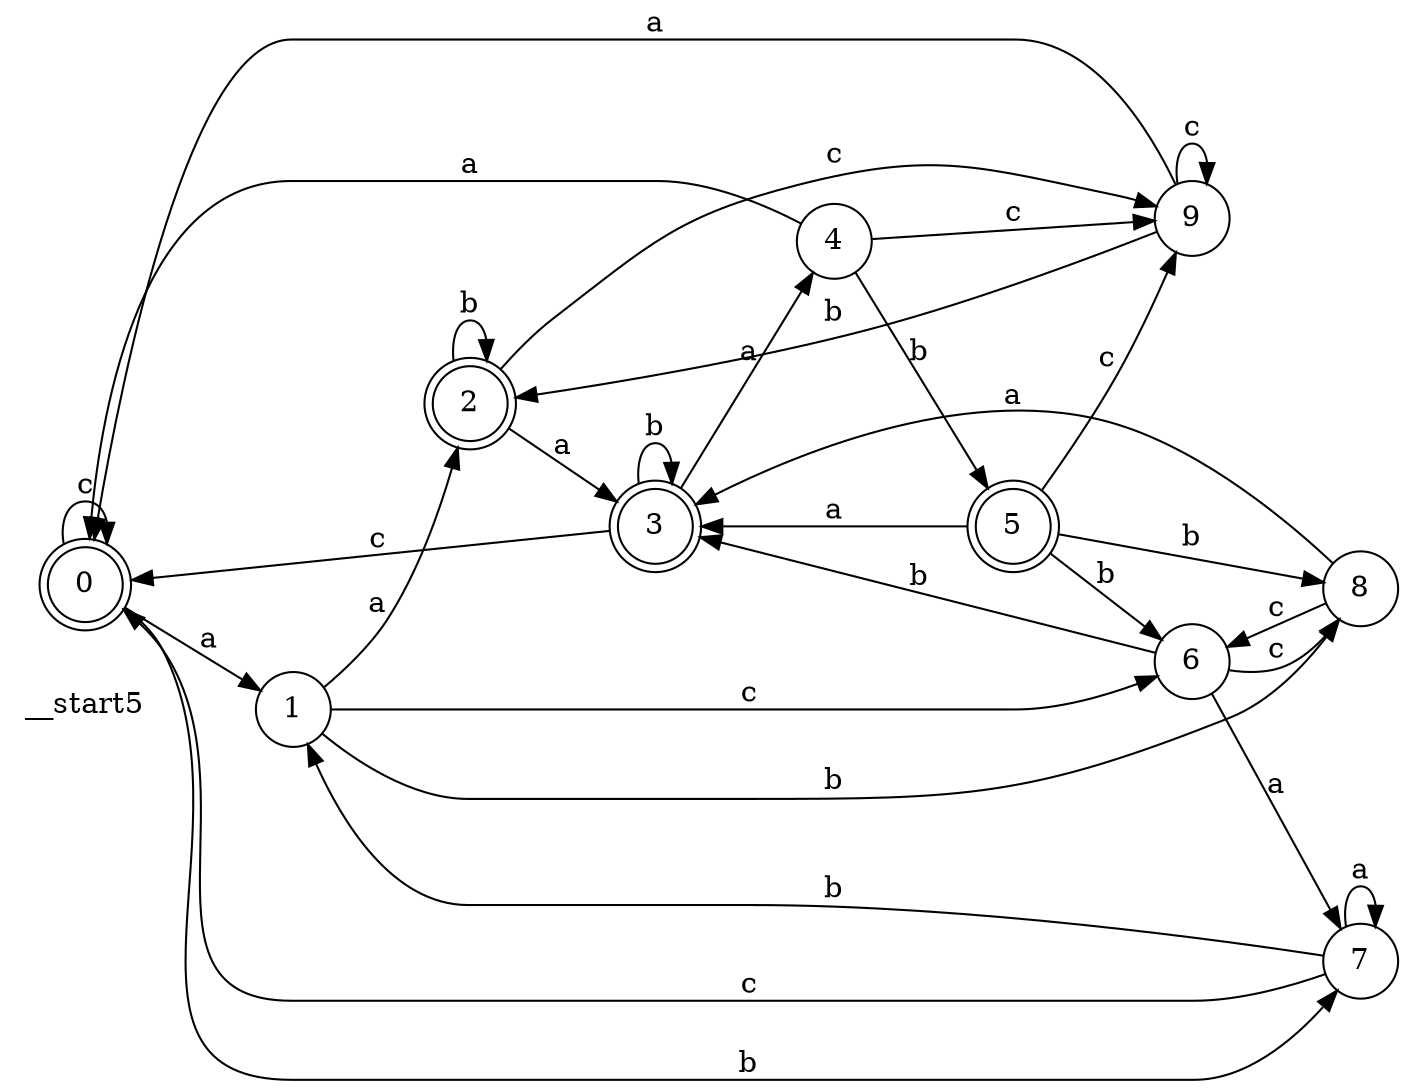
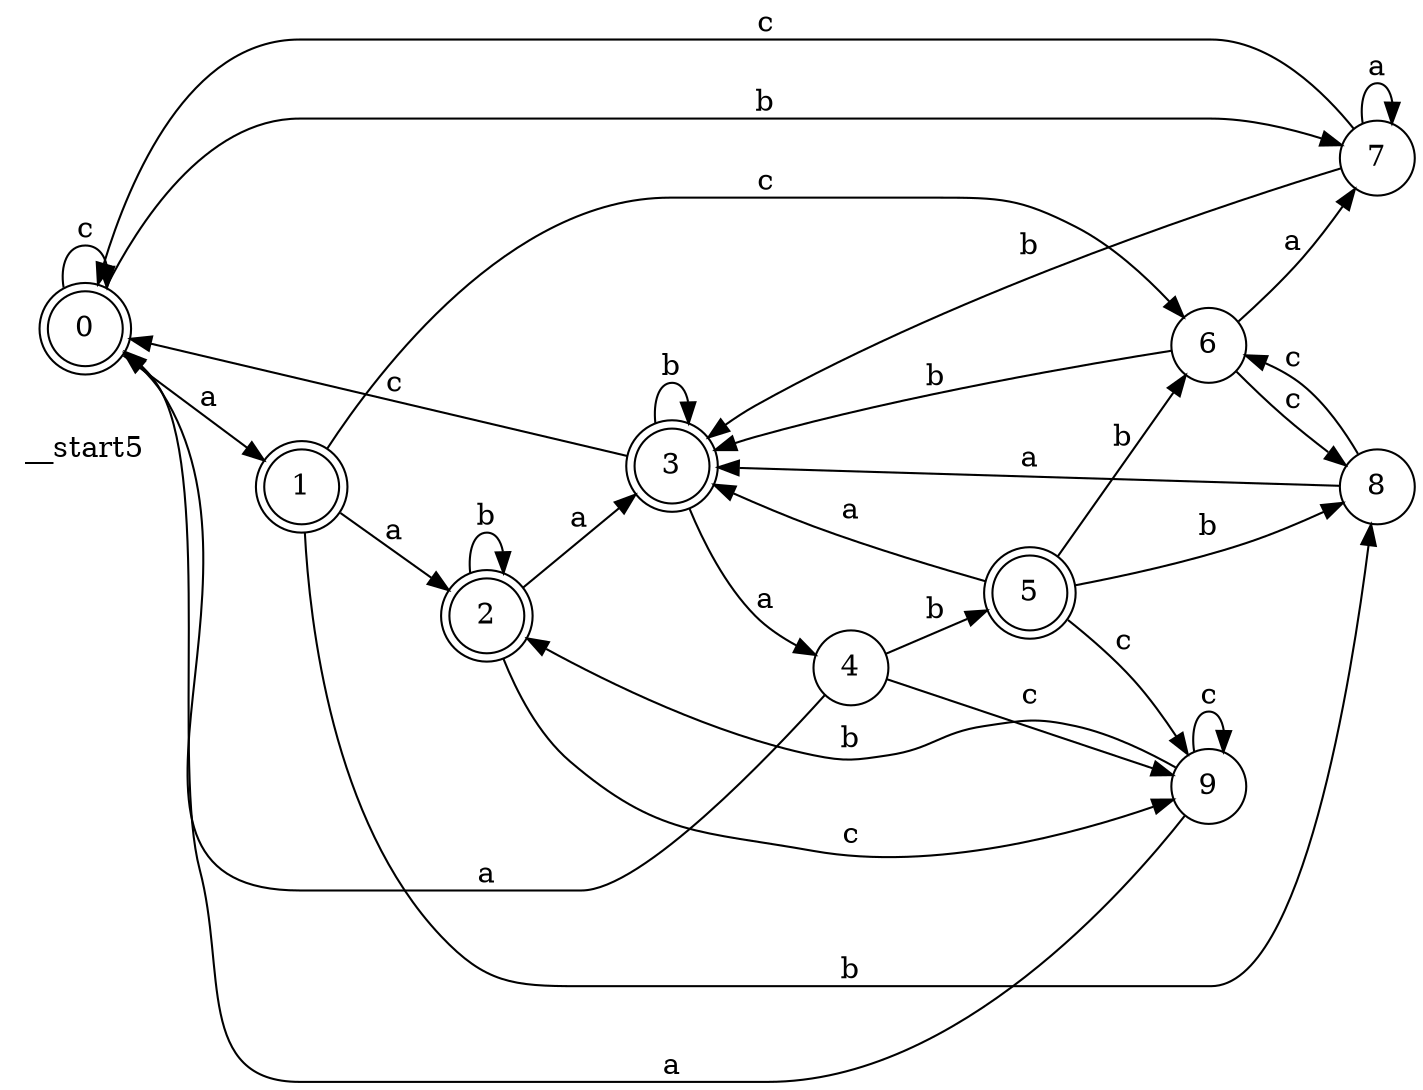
node "1": shape circle -> doublecircle
edge "7" -> "1": now "7" -> "3"
